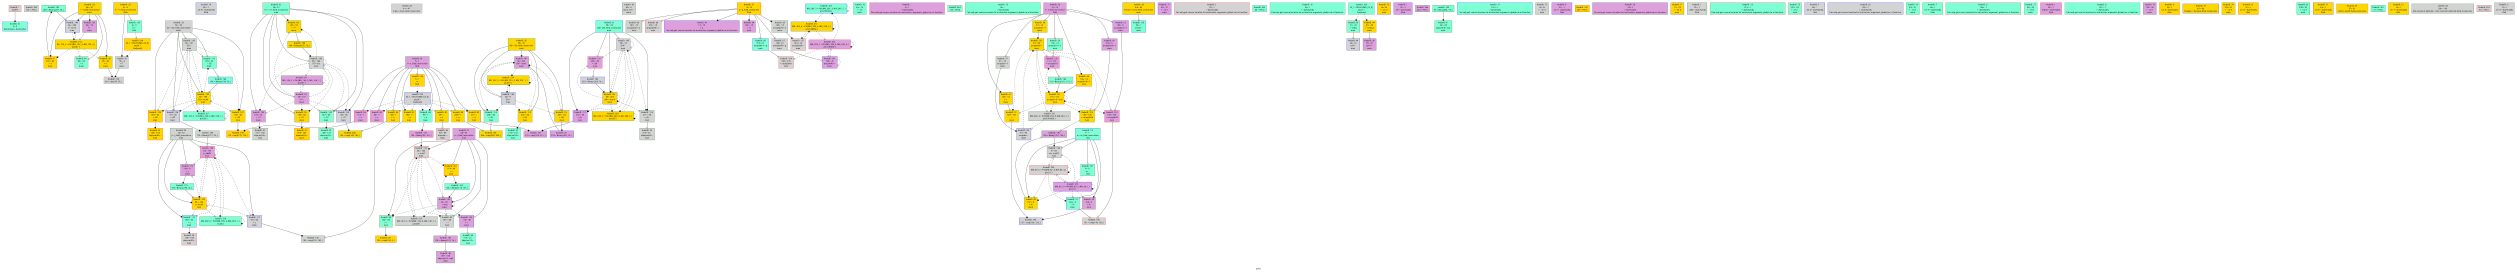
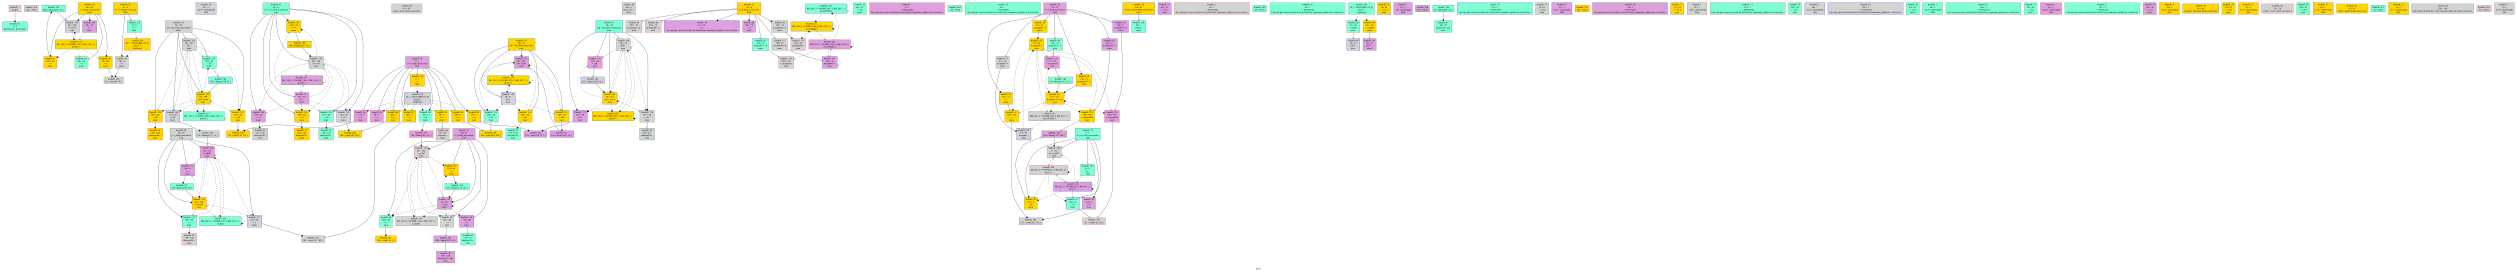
node "NodeID: 38": added
